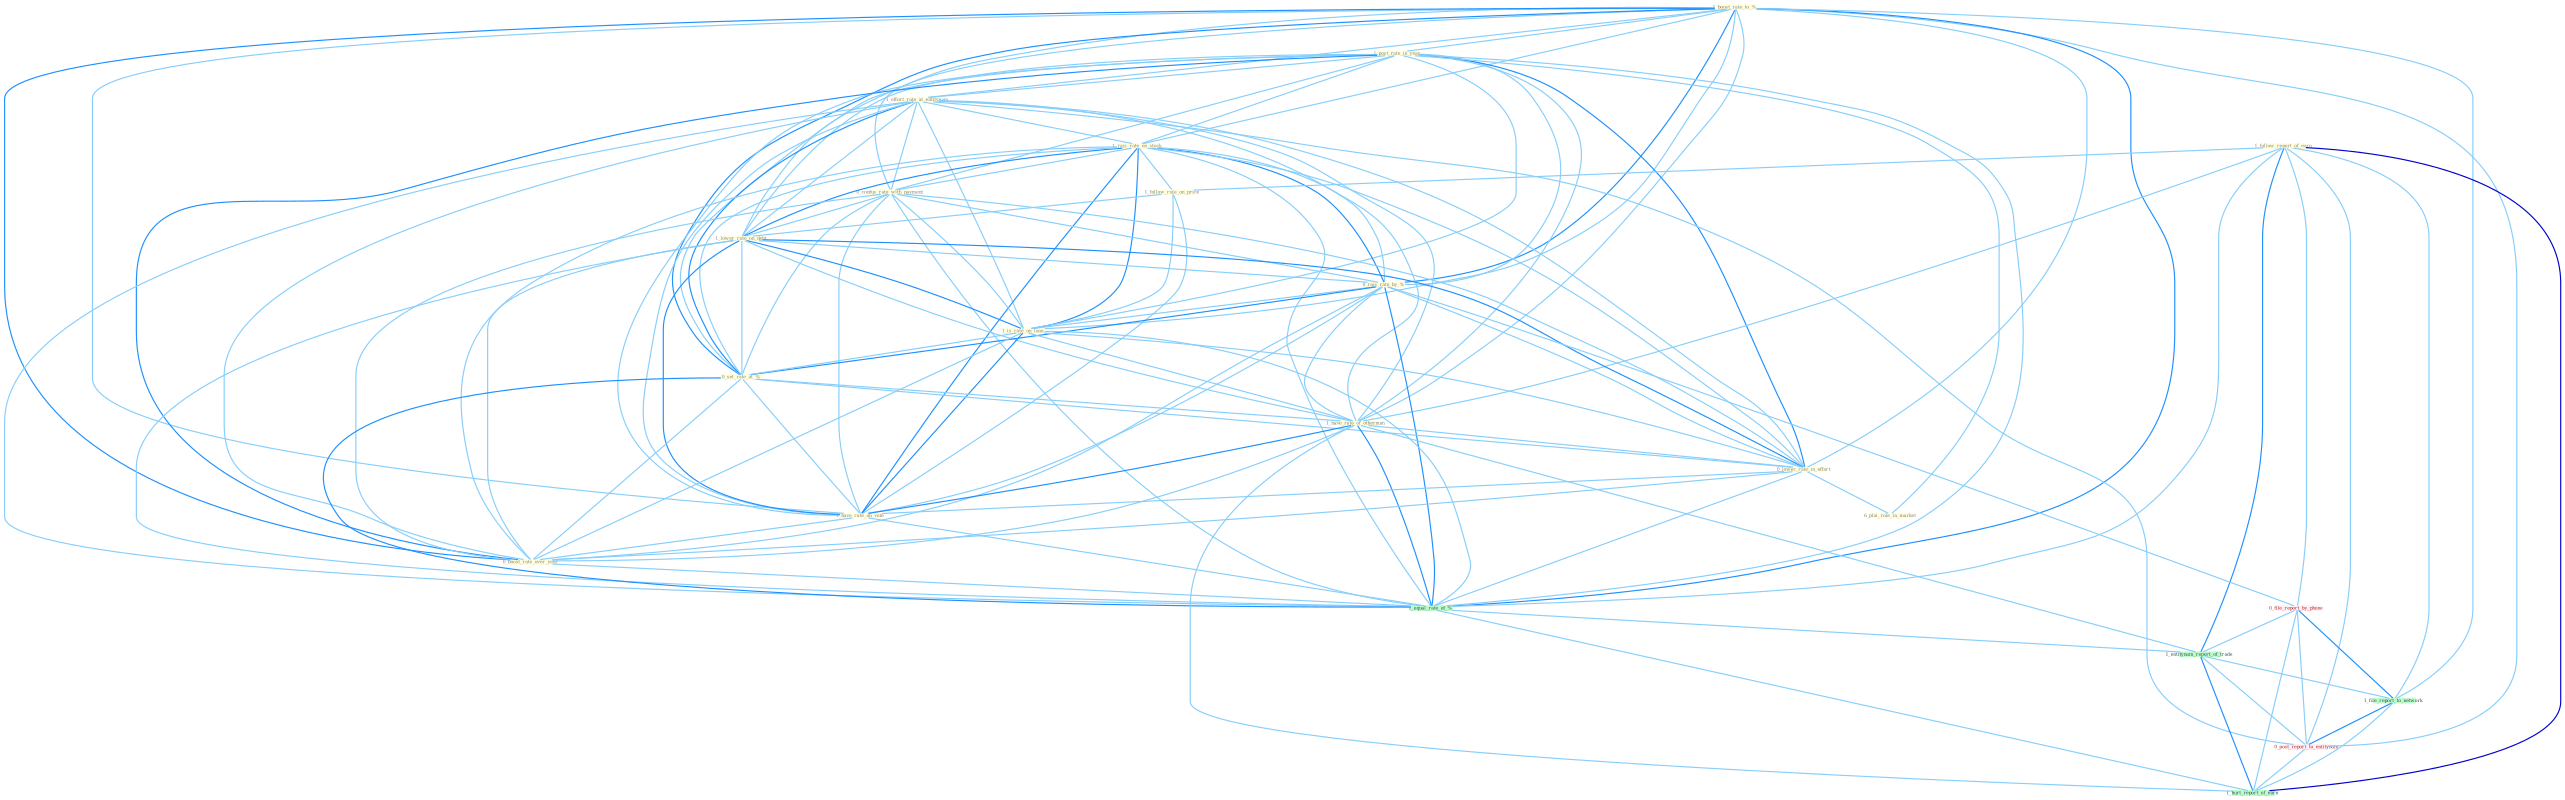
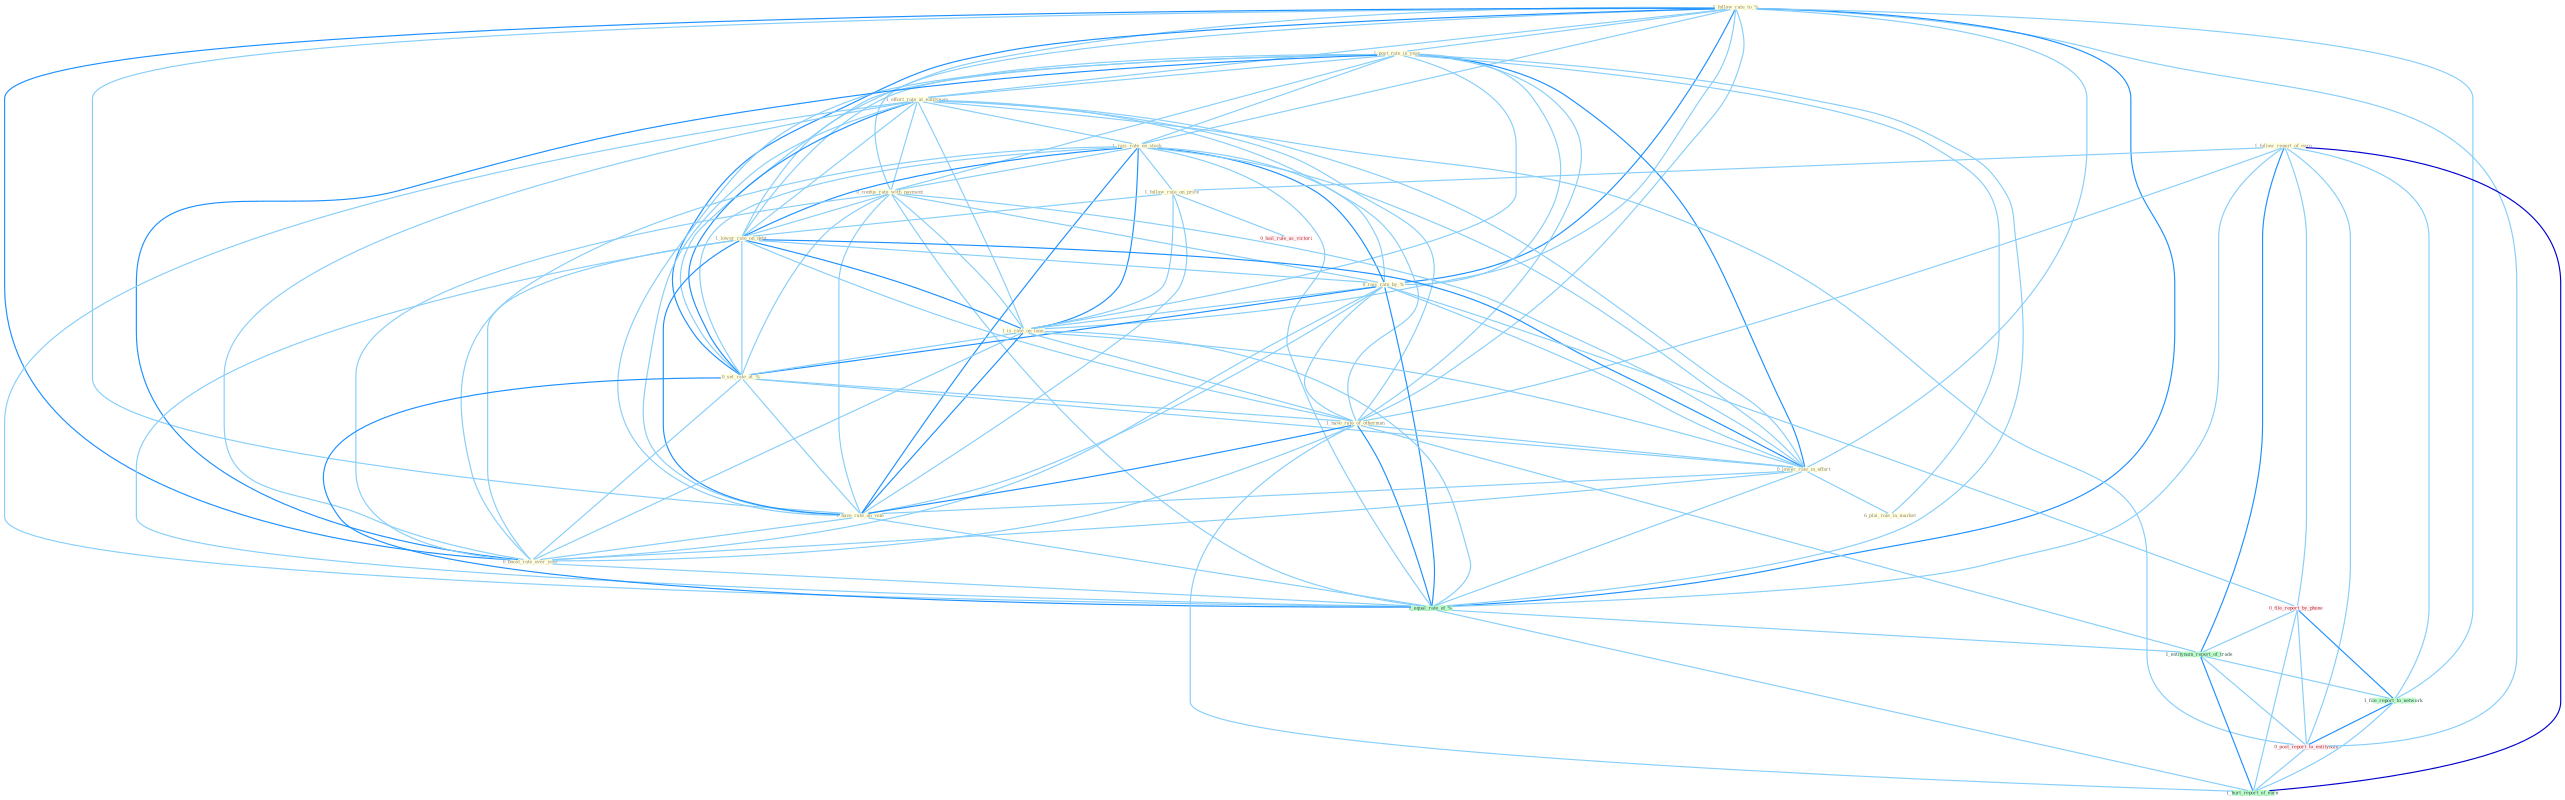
node "1_boost_rate_to_%": label "1_boost_rate_to_%" -> "1_follow_rate_to_%"
node "0_hail_rule_as_victori": added
